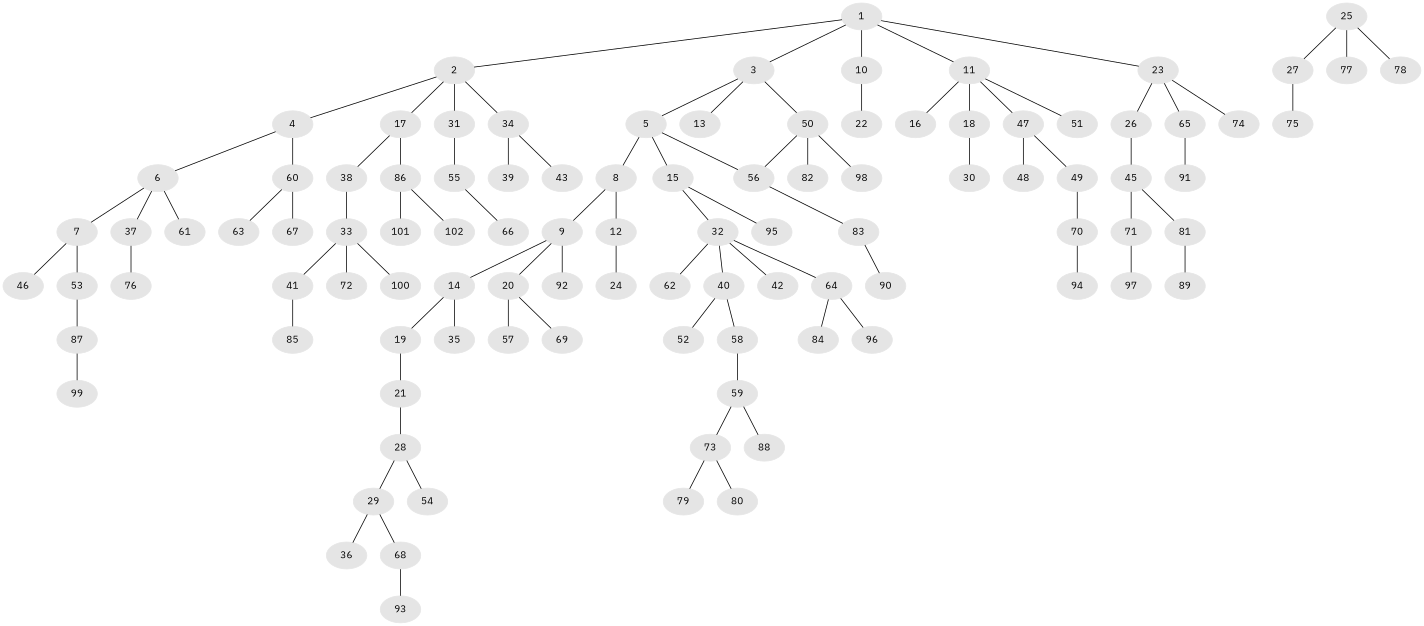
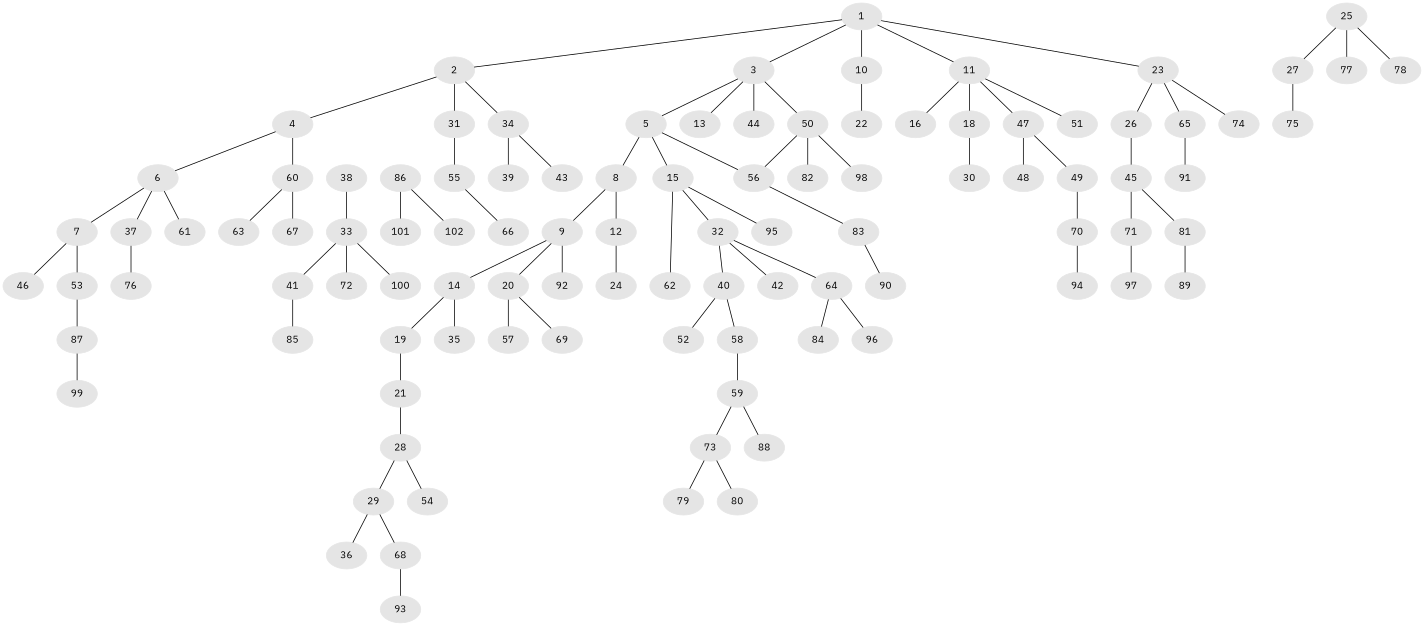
node "17": removed
node "44": added
edge "32" -- "62": now "15" -- "62"
